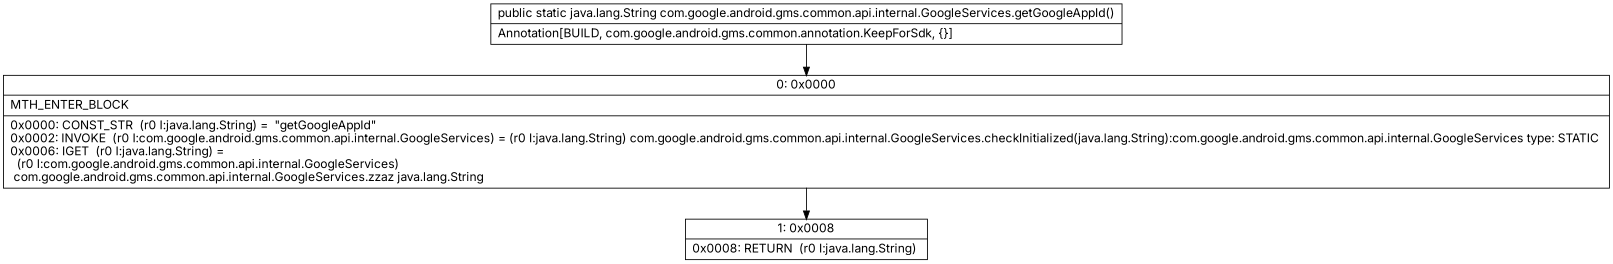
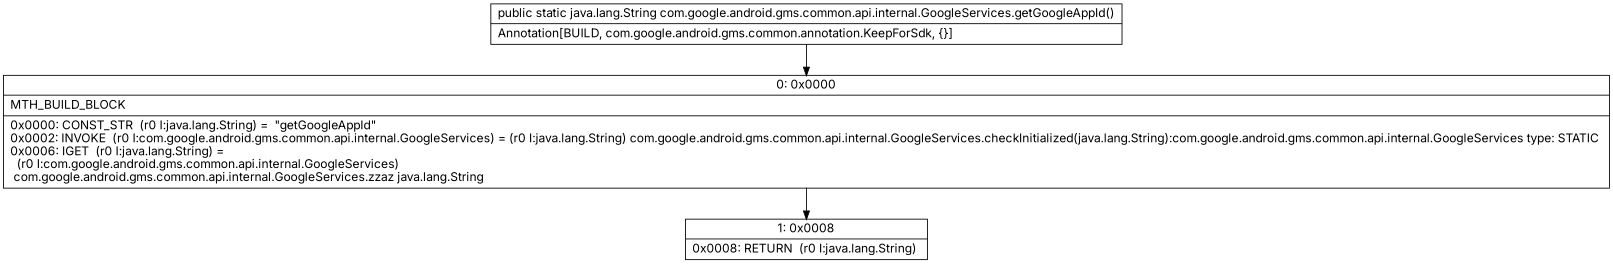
node "0: 0x0000": text "MTH_ENTER_BLOCK" -> "MTH_BUILD_BLOCK"
